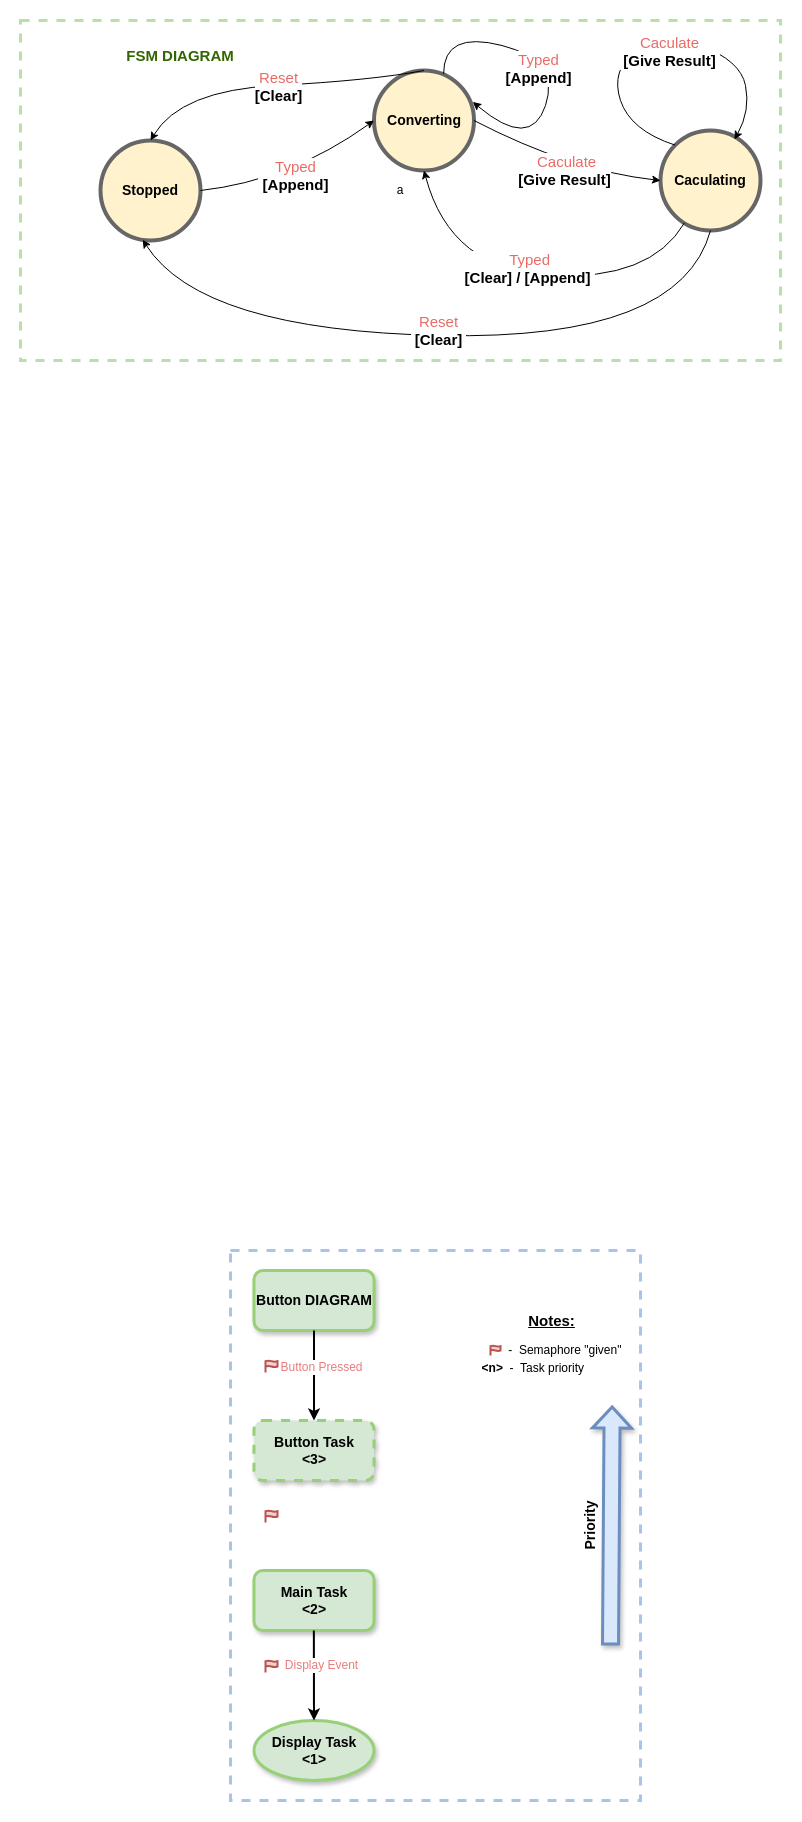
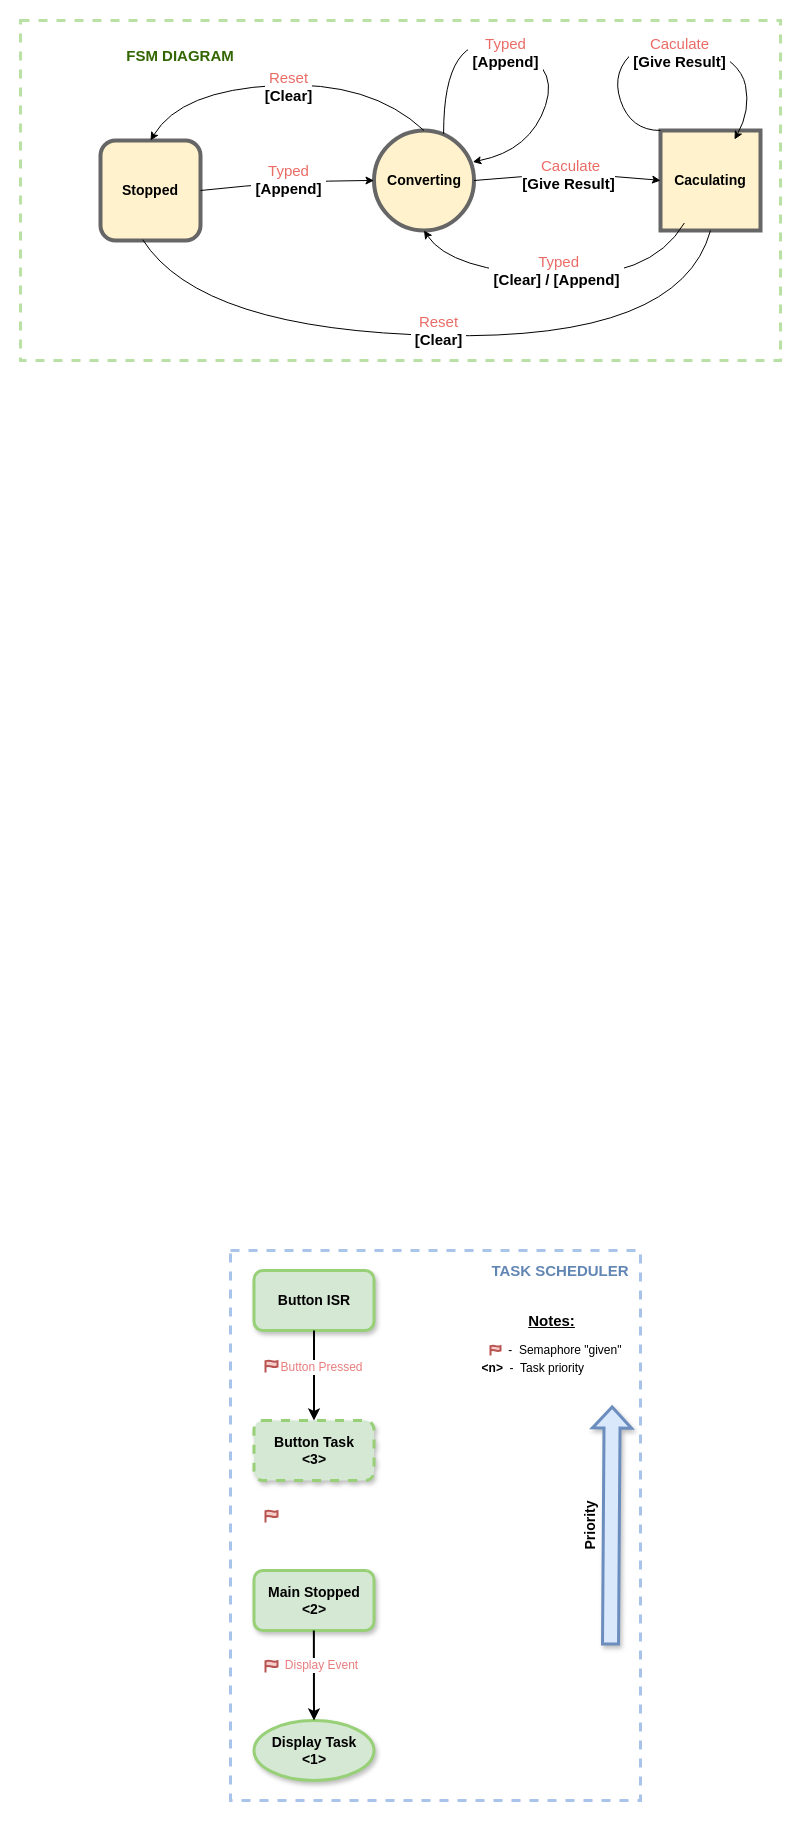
node "Converting": moved (424, 121) -> (424, 181)
node "Caculating": shape ellipse -> rectangle
node "Stopped": shape ellipse -> rounded rectangle
edge "Caculating" -> "Stopped": arrowhead classic -> none
node "TASK SCHEDULER": added
node "Button DIAGRAM": label "Button DIAGRAM" -> "Button ISR"
node "Main Task <2>": label "Main Task <2>" -> "Main Stopped <2>"
